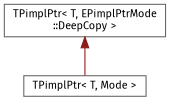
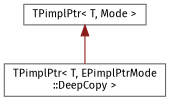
edge "TPimplPtr< T, Mode >" -> "TPimplPtr< T, EPimplPtrMode ::DeepCopy >": reversed
